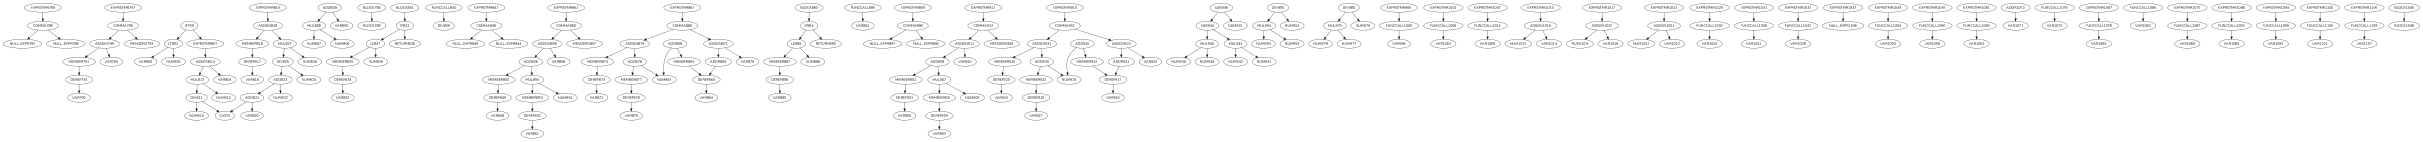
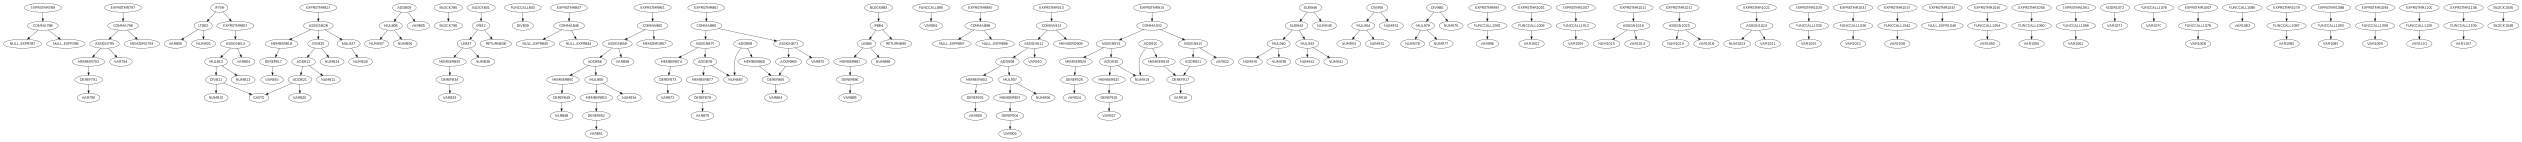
edge "MUL827" -> "DIV825": now "ASSIGN828" -> "DIV825"
